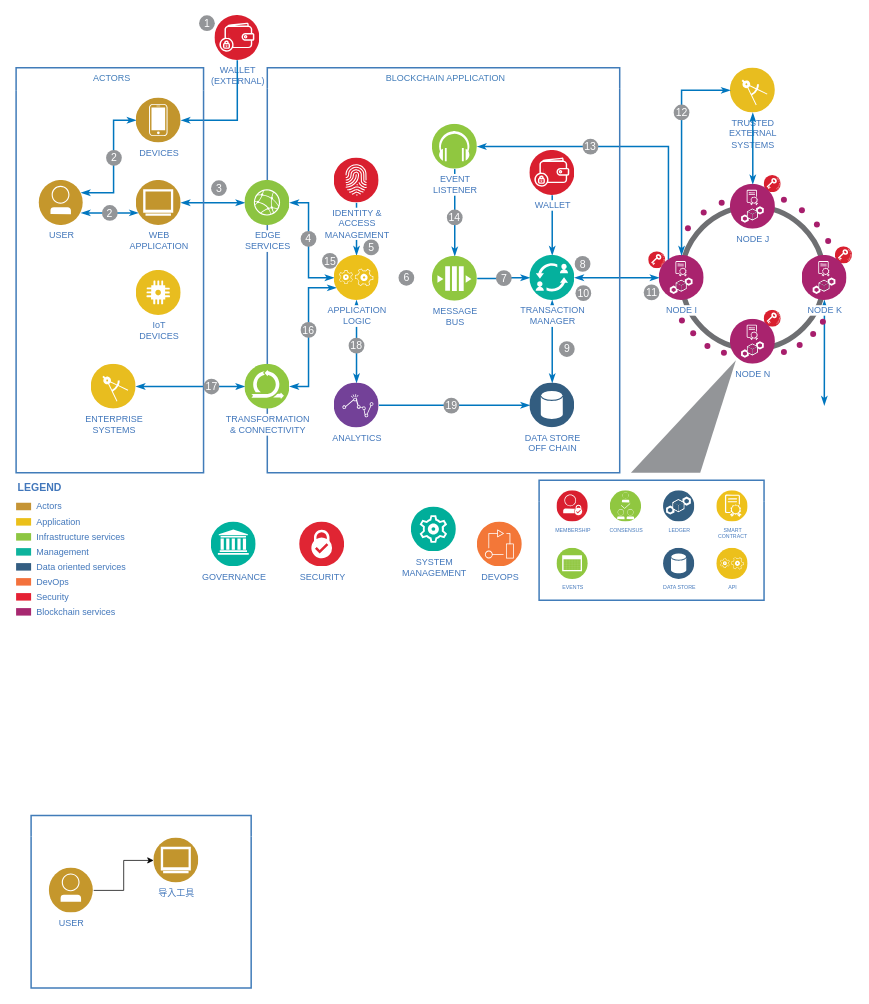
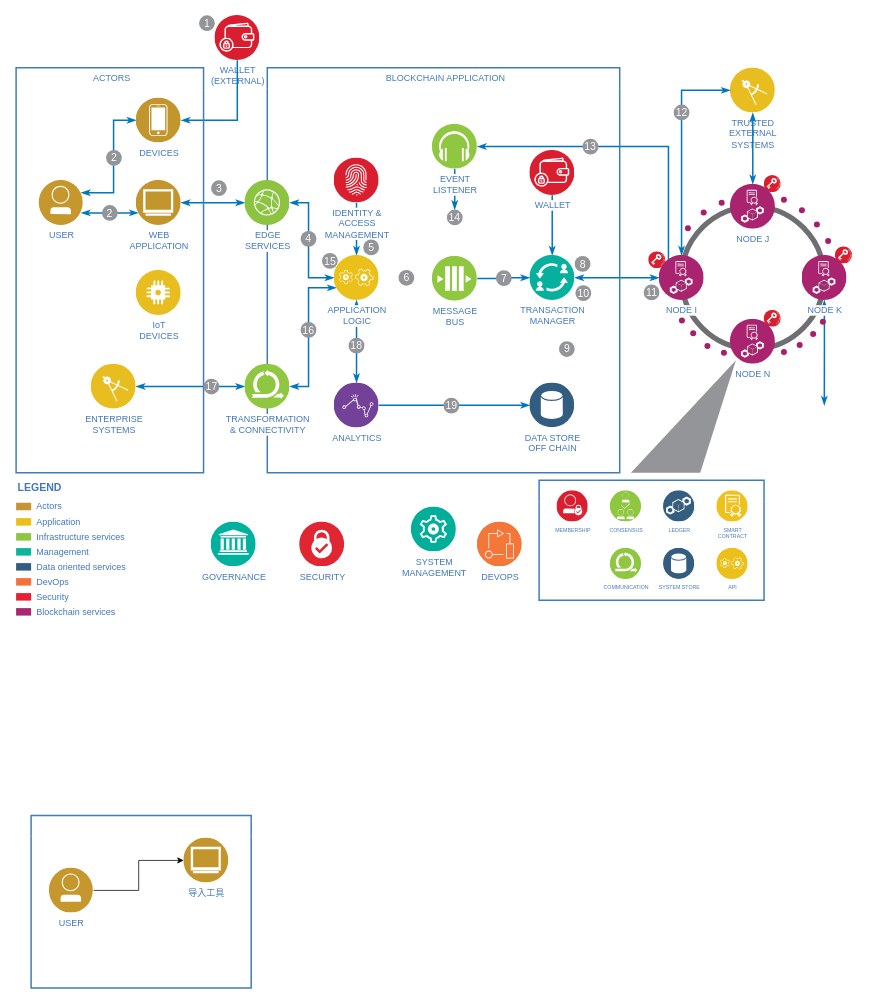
edge "EVENT LISTENER" -> "MESSAGE BUS": now "EVENT LISTENER" -> "14"
edge "TRANSACTION MANAGER" -- "DATA STORE OFF CHAIN": removed
node "EVENTS": removed
node "COMMUNICATION": added
node "DATA STORE": label "DATA STORE" -> "SYSTEM STORE"
node "导入工具": moved (176, 861) -> (206, 861)
